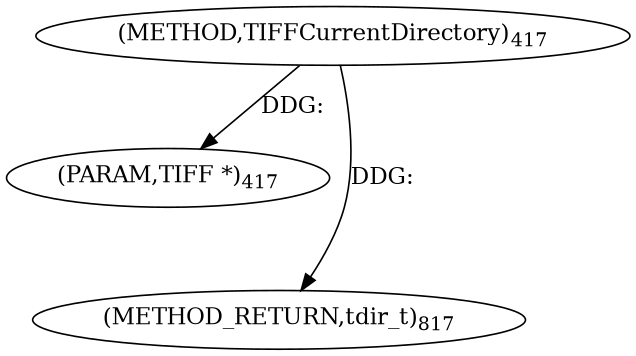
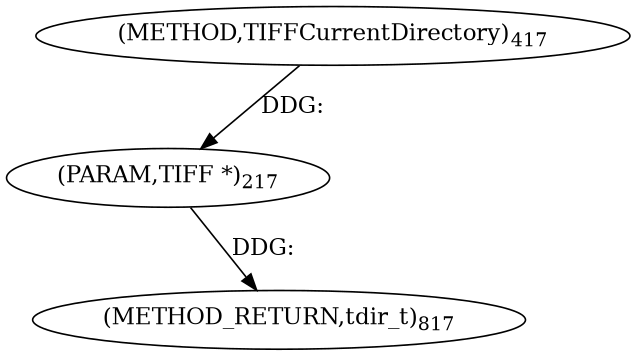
node "(PARAM,TIFF *)": text "417" -> "217"
edge "(METHOD,TIFFCurrentDirectory)" -> "(METHOD_RETURN,tdir_t)": now "(PARAM,TIFF *)" -> "(METHOD_RETURN,tdir_t)"
